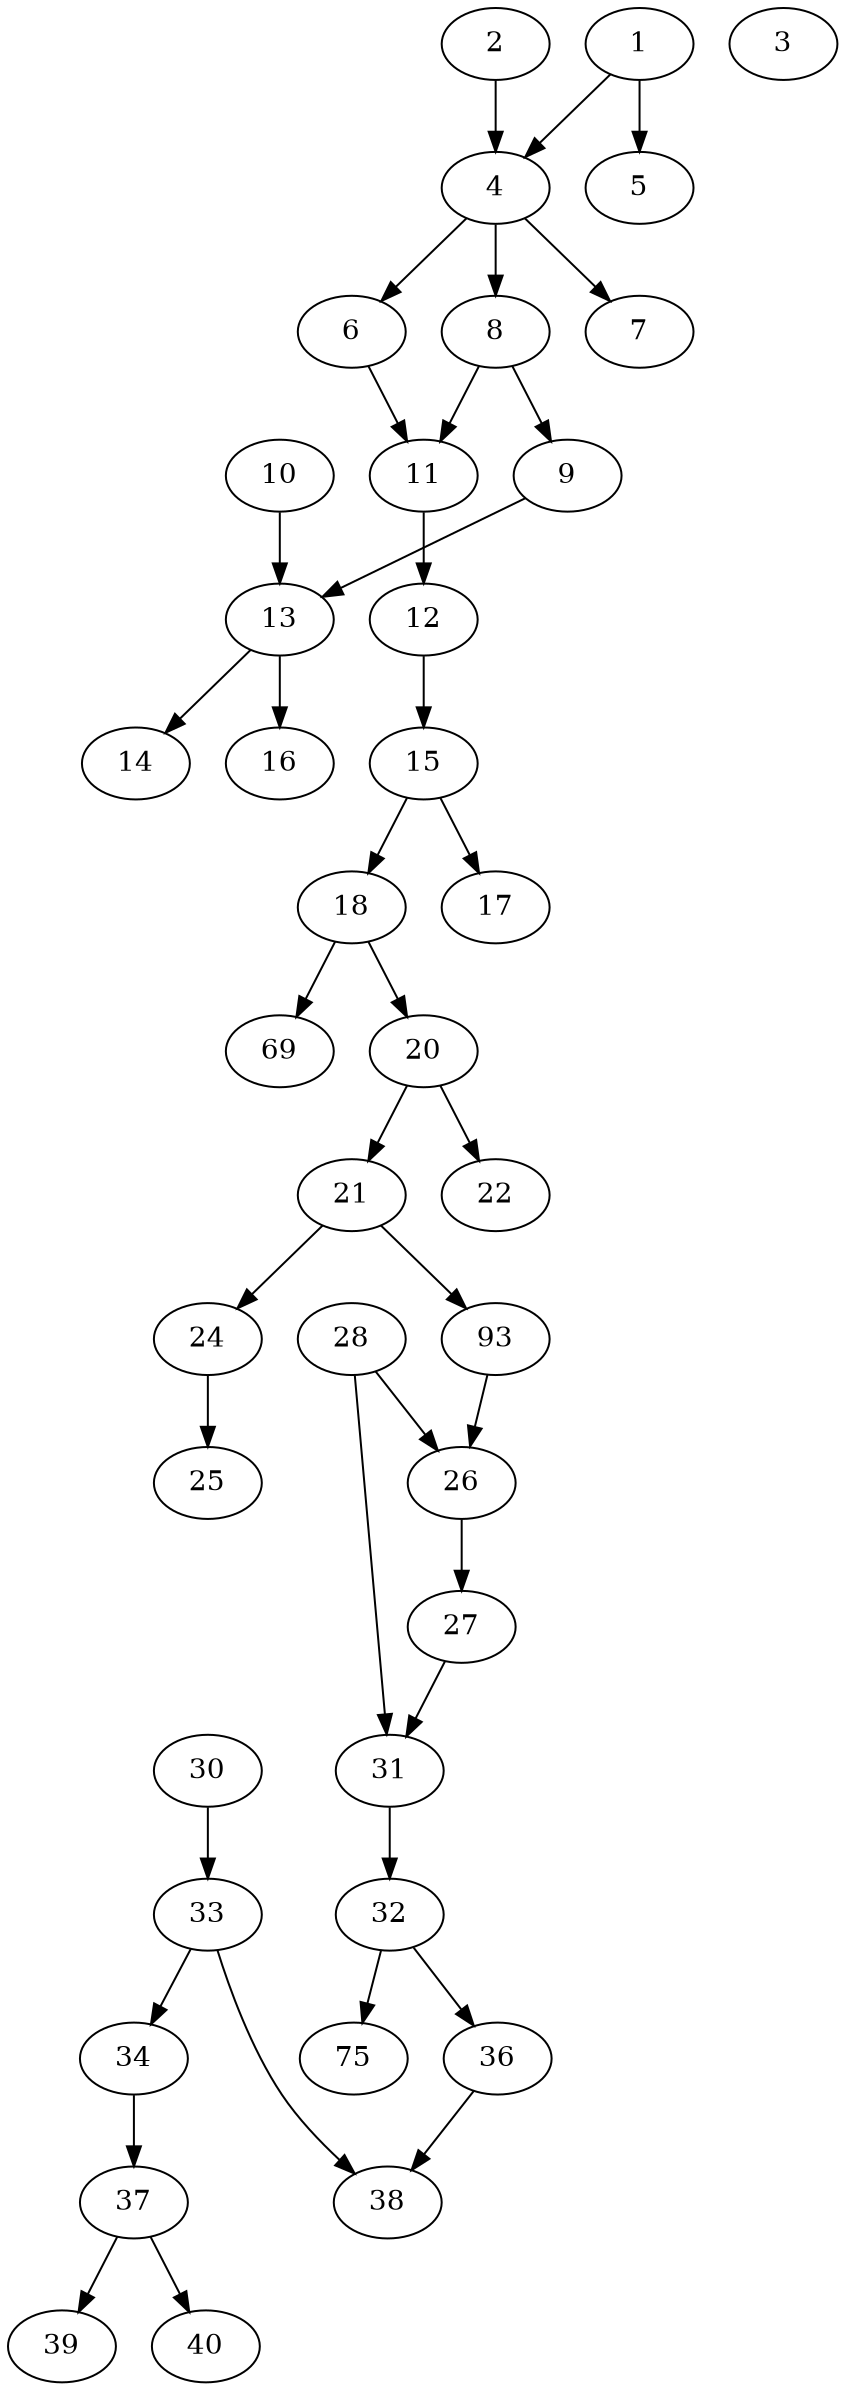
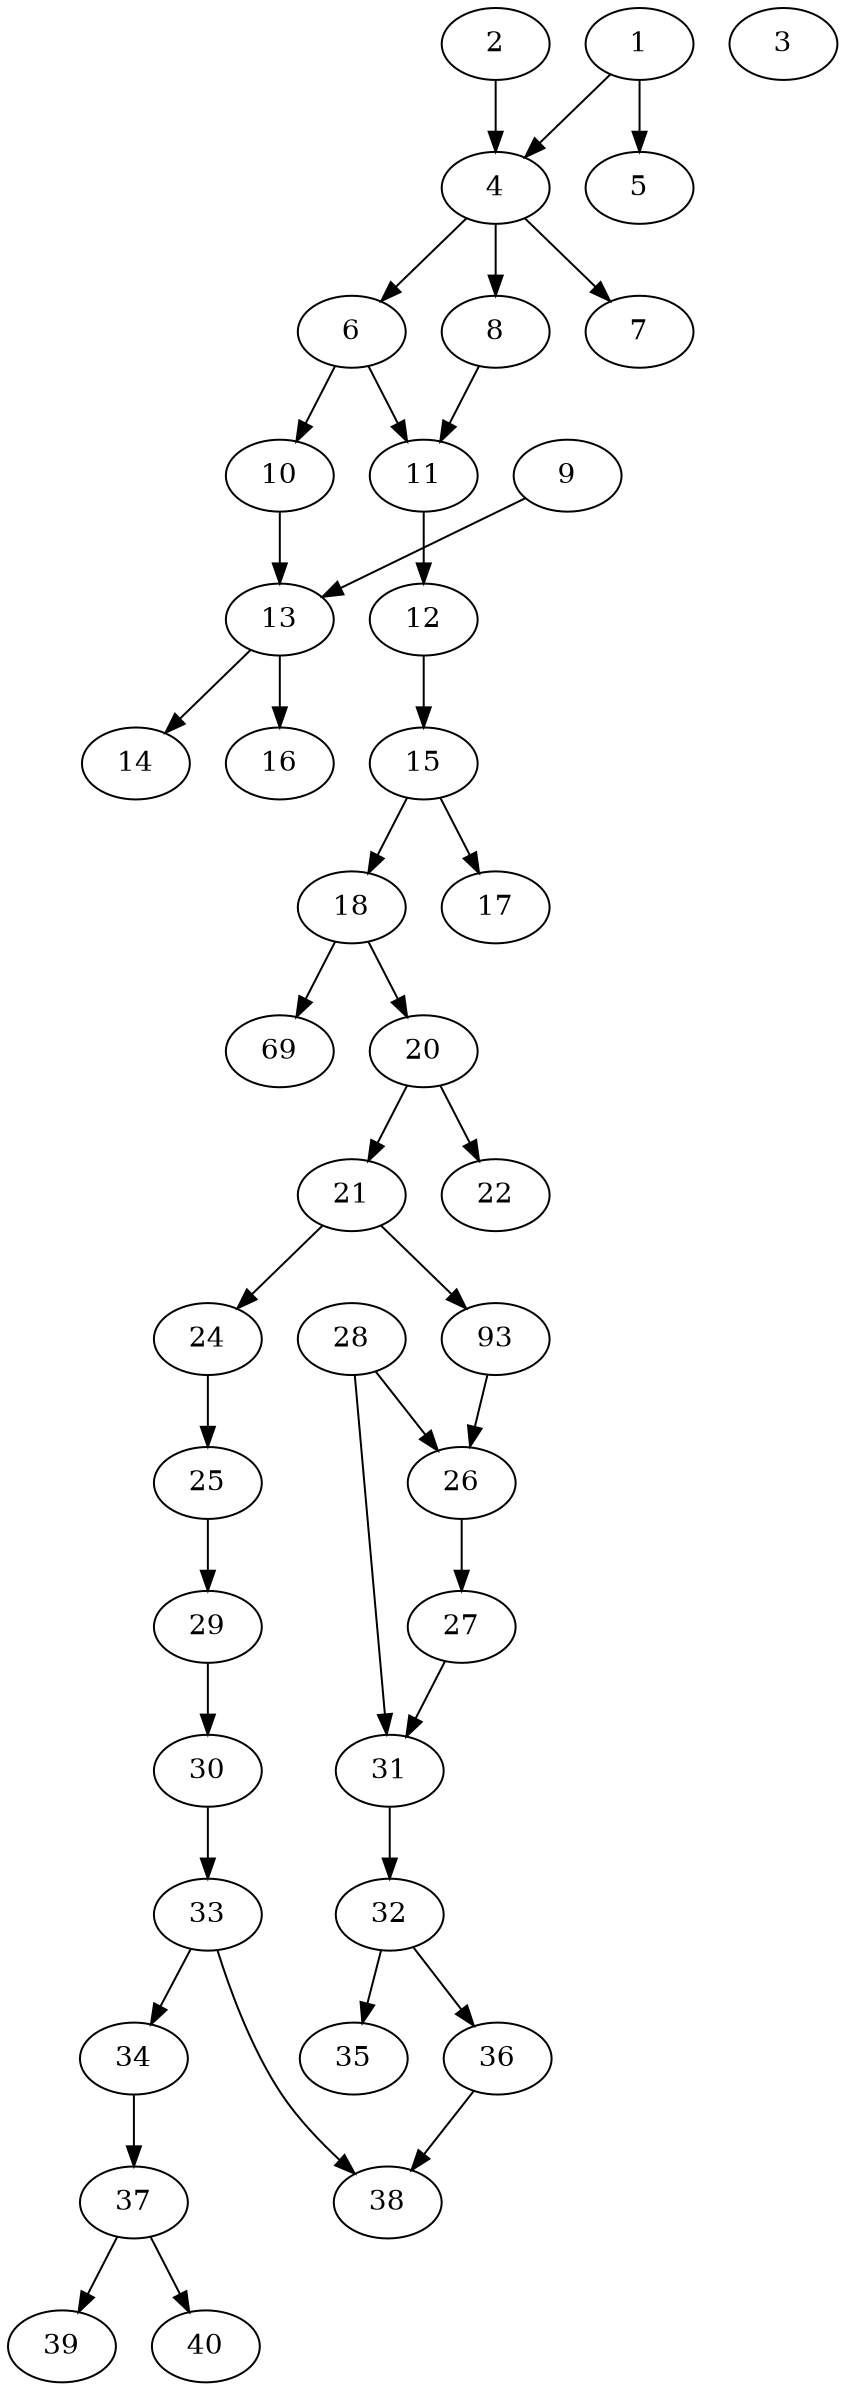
edge "6" -> "10": added
edge "8" -> "9": removed
node "29": added
node "75": label "75" -> "35"
